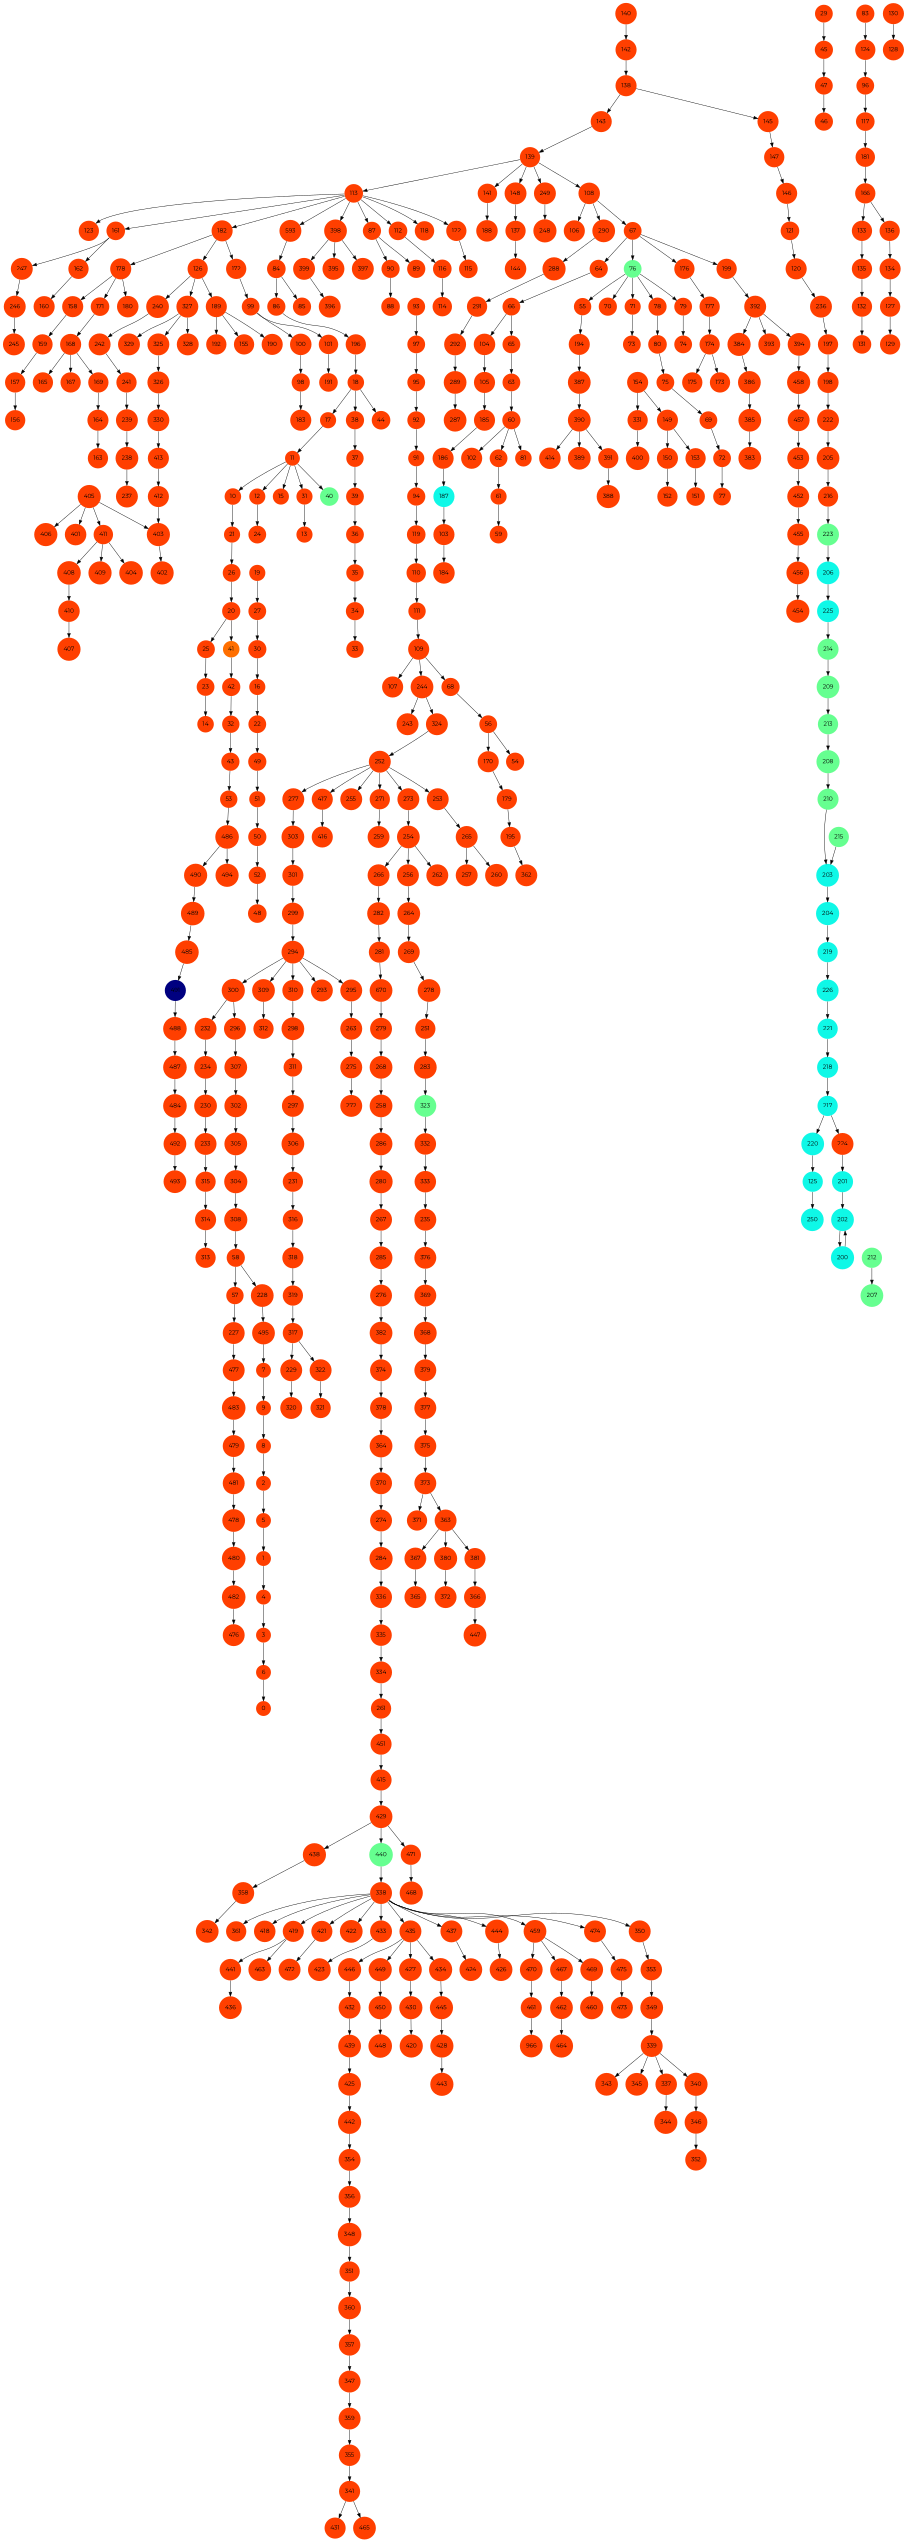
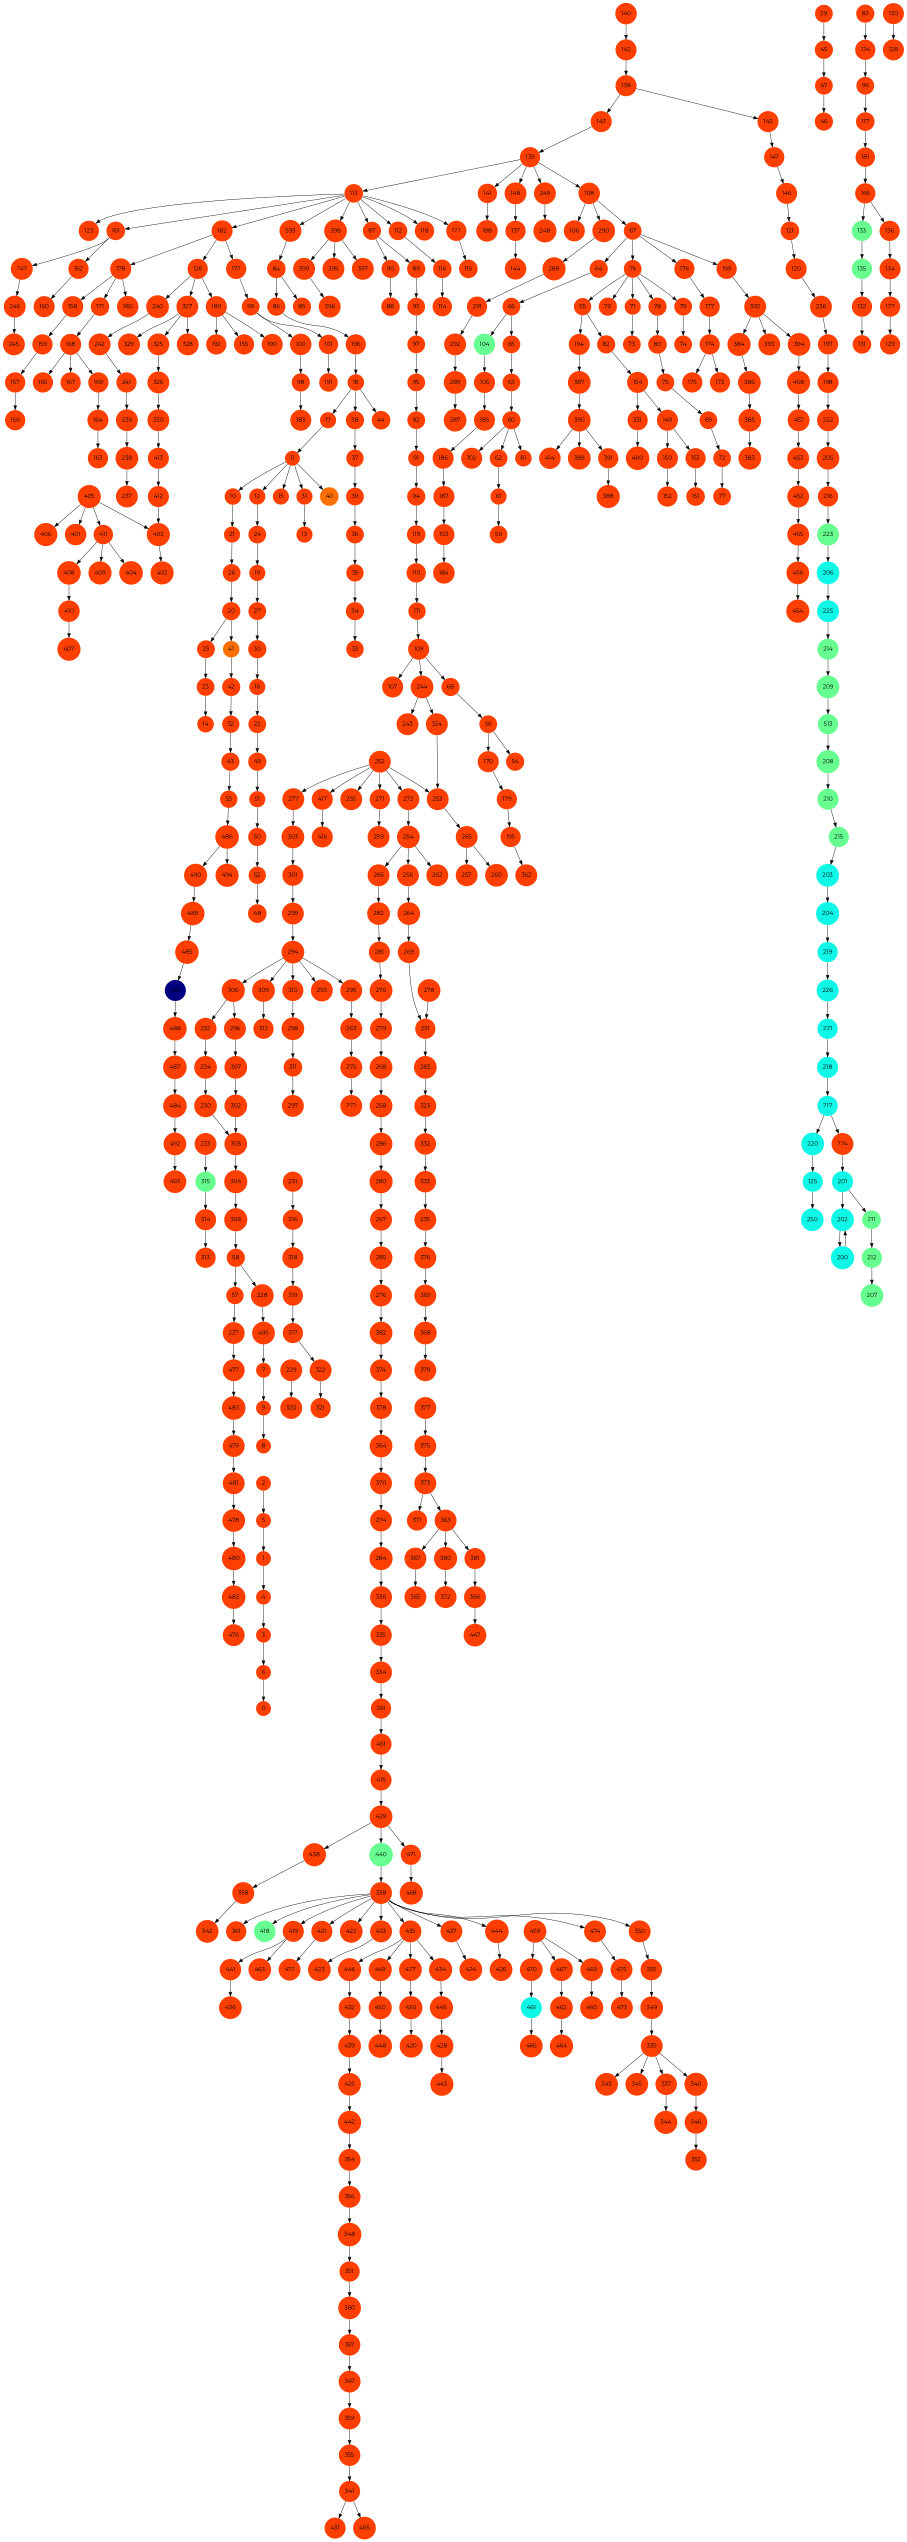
node "133": fillcolor #ff3f00 -> #66ff90
node "76": fillcolor #66ff90 -> #ff3f00
node "135": fillcolor #ff3f00 -> #66ff90
edge "89" -> "93": added
node "104": fillcolor #ff3f00 -> #66ff90
node "82": added
node "40": fillcolor #66ff90 -> #ff6f00
node "187": fillcolor #0ff8e7 -> #ff3f00
edge "24" -> "19": added
node "213": label "213" -> "513"
edge "324" -> "252": now "324" -> "253"
edge "210" -> "203": now "210" -> "215"
edge "269" -> "278": now "269" -> "251"
node "670": label "670" -> "270"
node "323": fillcolor #66ff90 -> #ff3f00
edge "230" -> "233": now "230" -> "305"
node "306": removed
node "315": fillcolor #ff3f00 -> #66ff90
node "211": added
edge "317" -> "229": removed
edge "379" -> "377": removed
edge "8" -> "2": removed
edge "338" -> "459": removed
node "418": fillcolor #ff3f00 -> #66ff90
node "461": fillcolor #ff3f00 -> #0ff8e7
node "966": label "966" -> "466"
